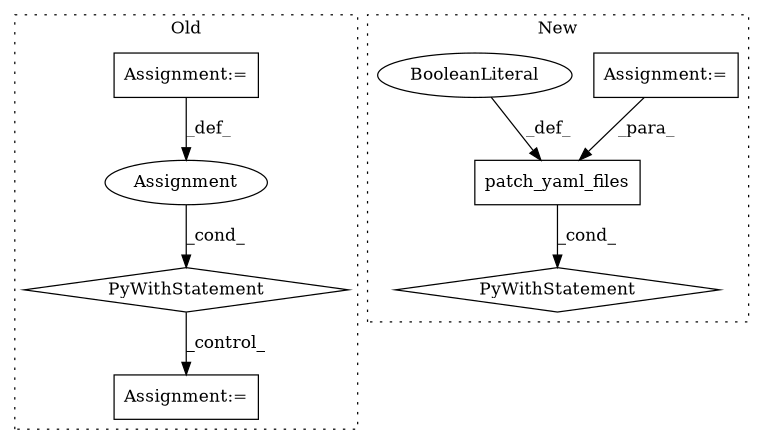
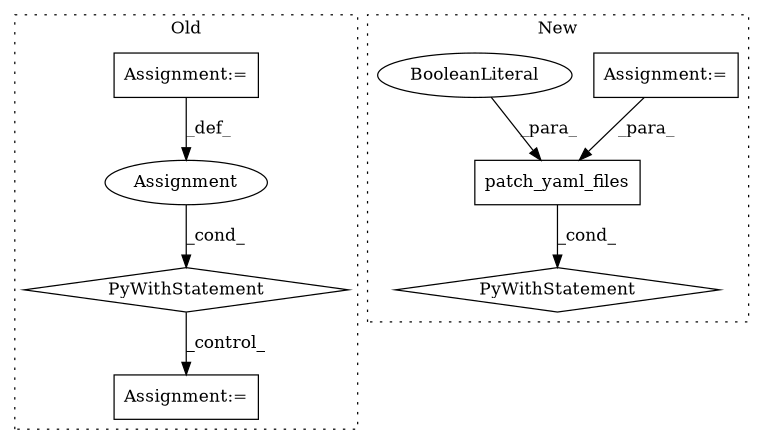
edge "BooleanLiteral" -> "patch_yaml_files": label "_def_" -> "_para_"
